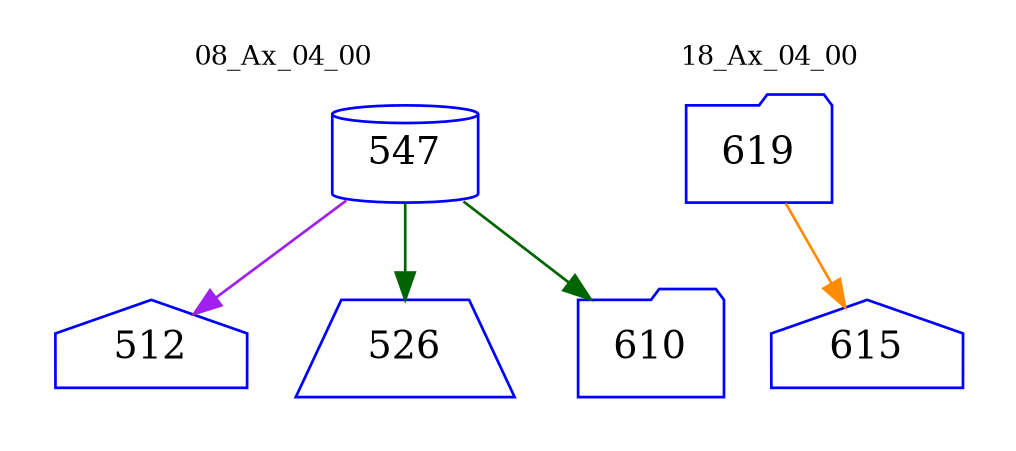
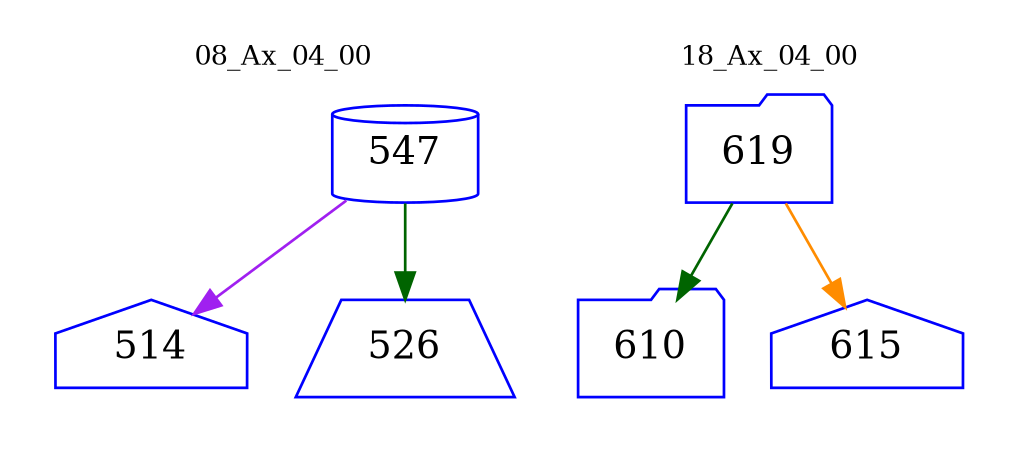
edge "547" -> "610": now "619" -> "610"
node "512": label "512" -> "514"
